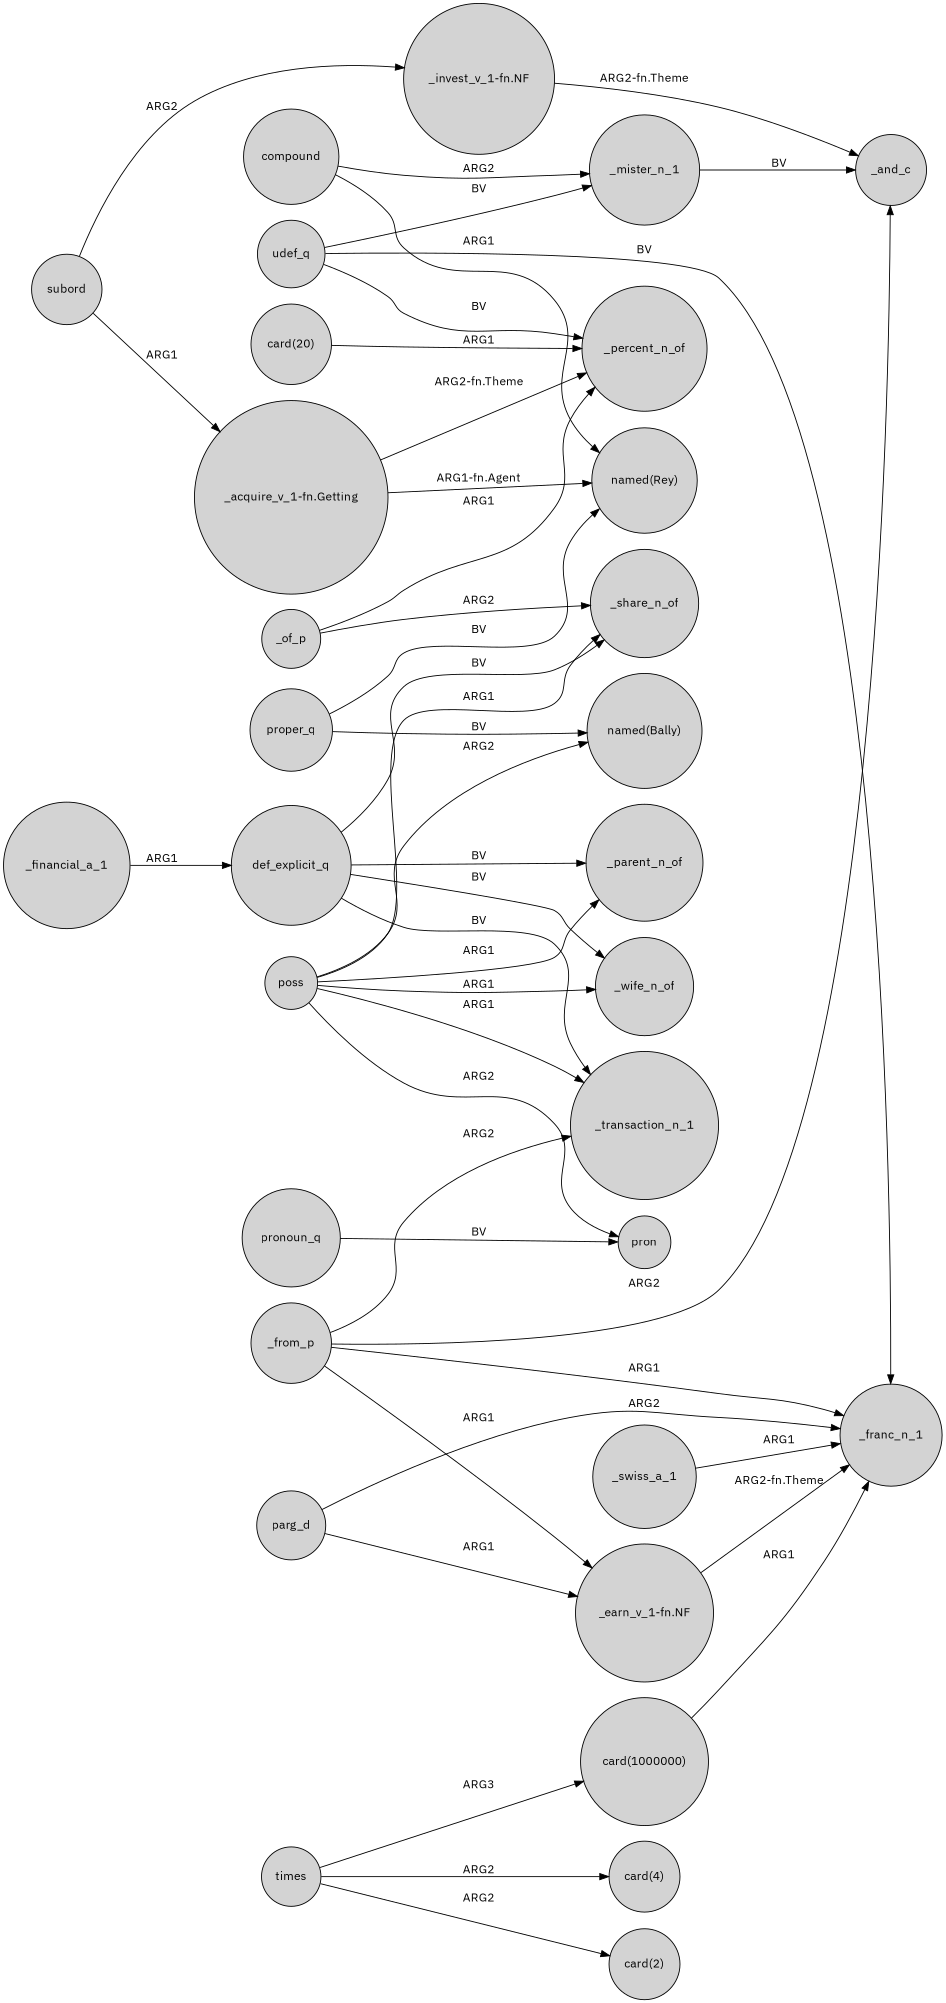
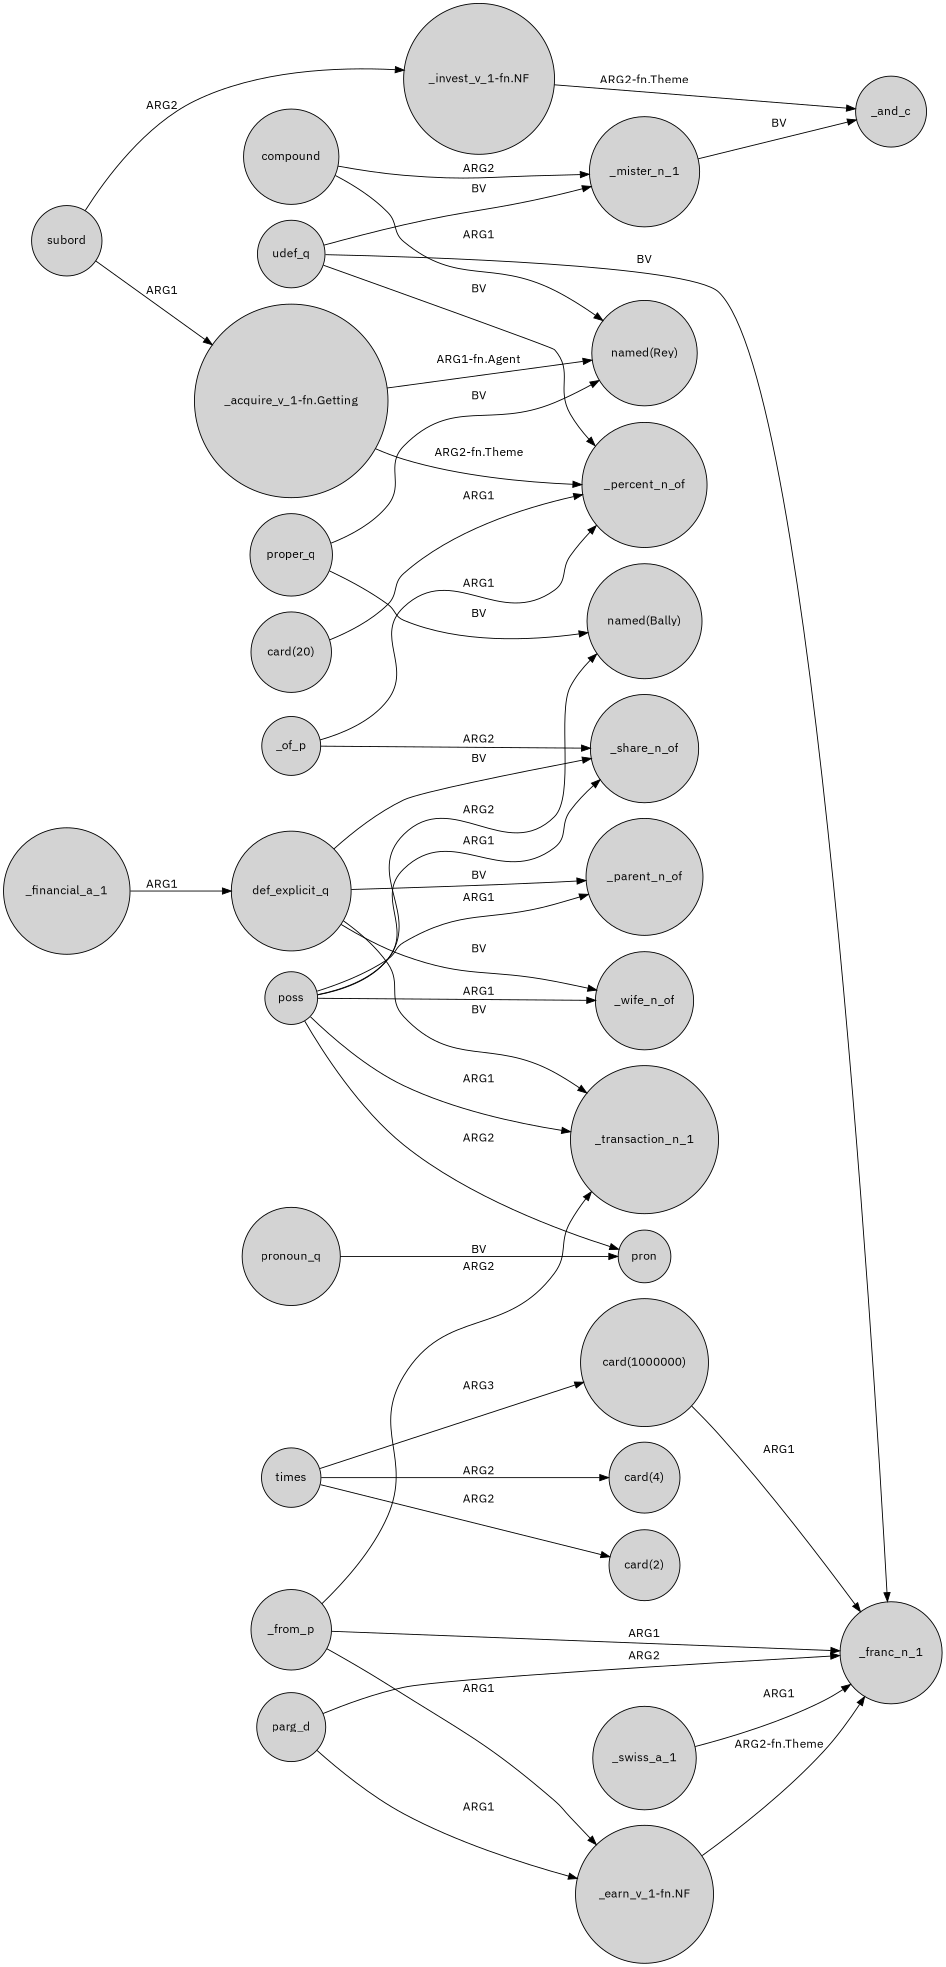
edge "_from_p" -> "_and_c": removed, label "ARG2"
